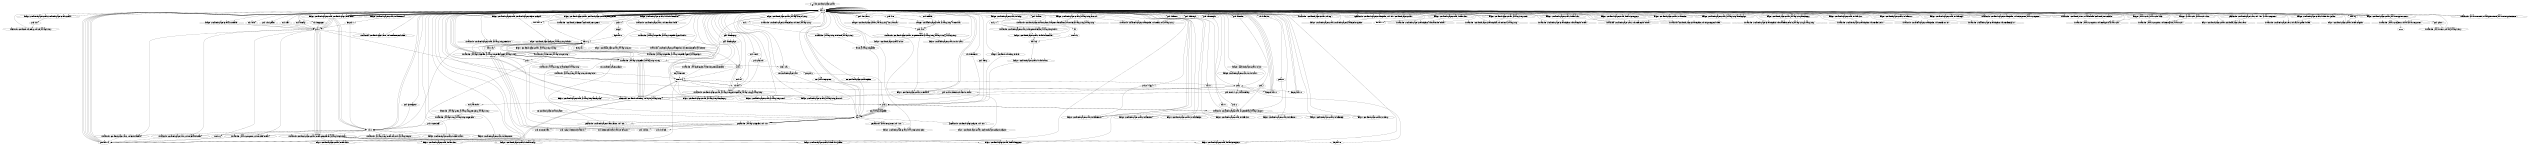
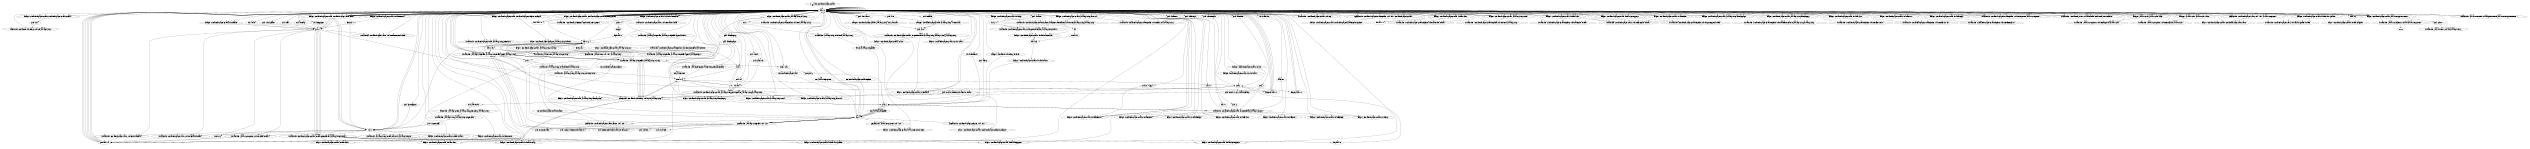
node "specialinvoke <java.net.URL: void <init>(java.lang.String)>": added
node "push 200": label "push 200" -> "black 200"
